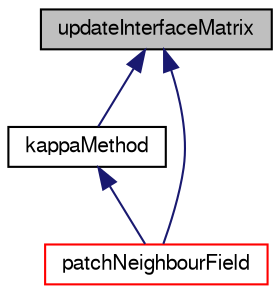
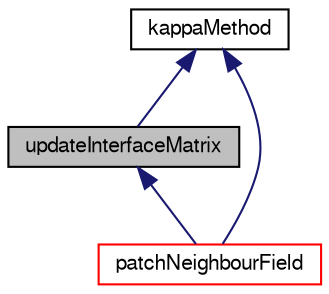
edge "kappaMethod" -> "updateInterfaceMatrix": reversed
